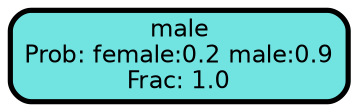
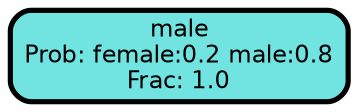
node "male Prob: female:0.2 male:0.9 Frac: 1.0": label "male Prob: female:0.2 male:0.9 Frac: 1.0" -> "male Prob: female:0.2 male:0.8 Frac: 1.0"
